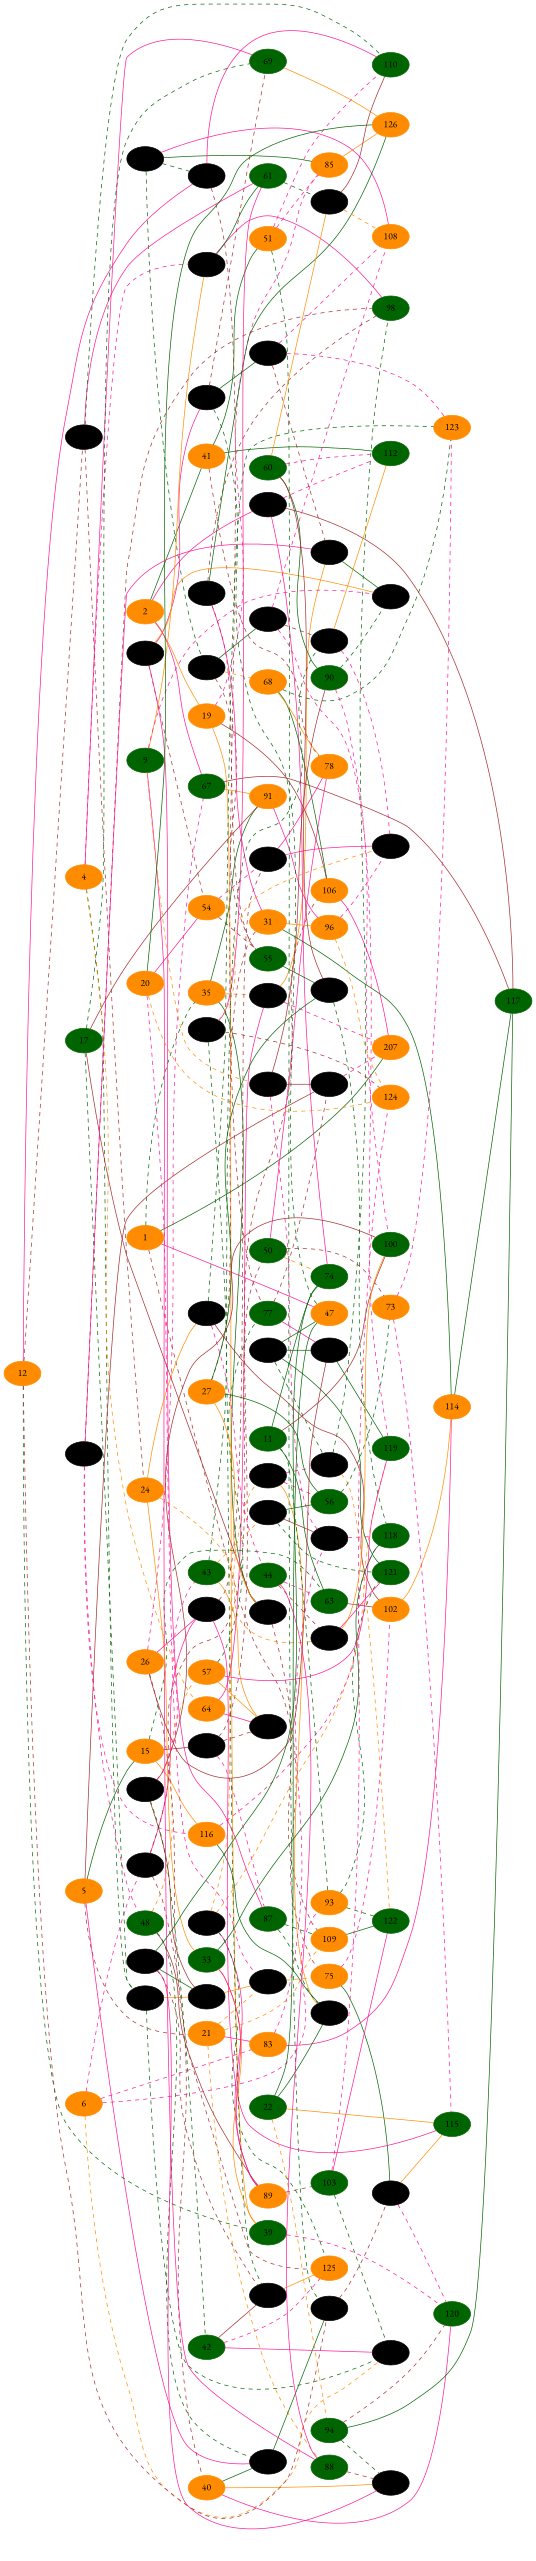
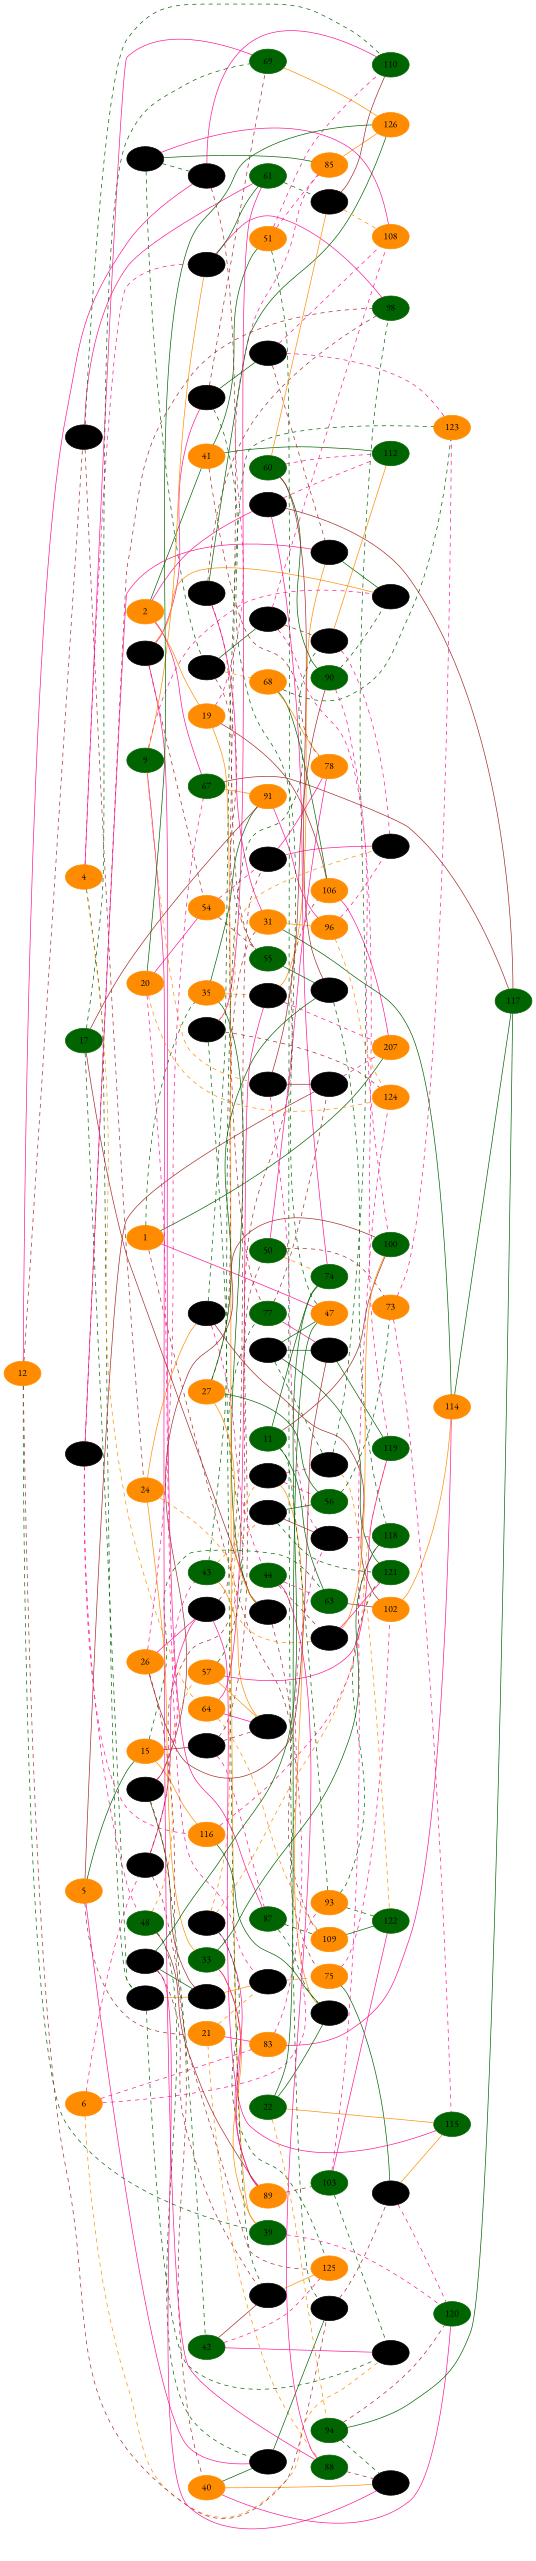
edge "109" -- "21": now "109" -- "64"
